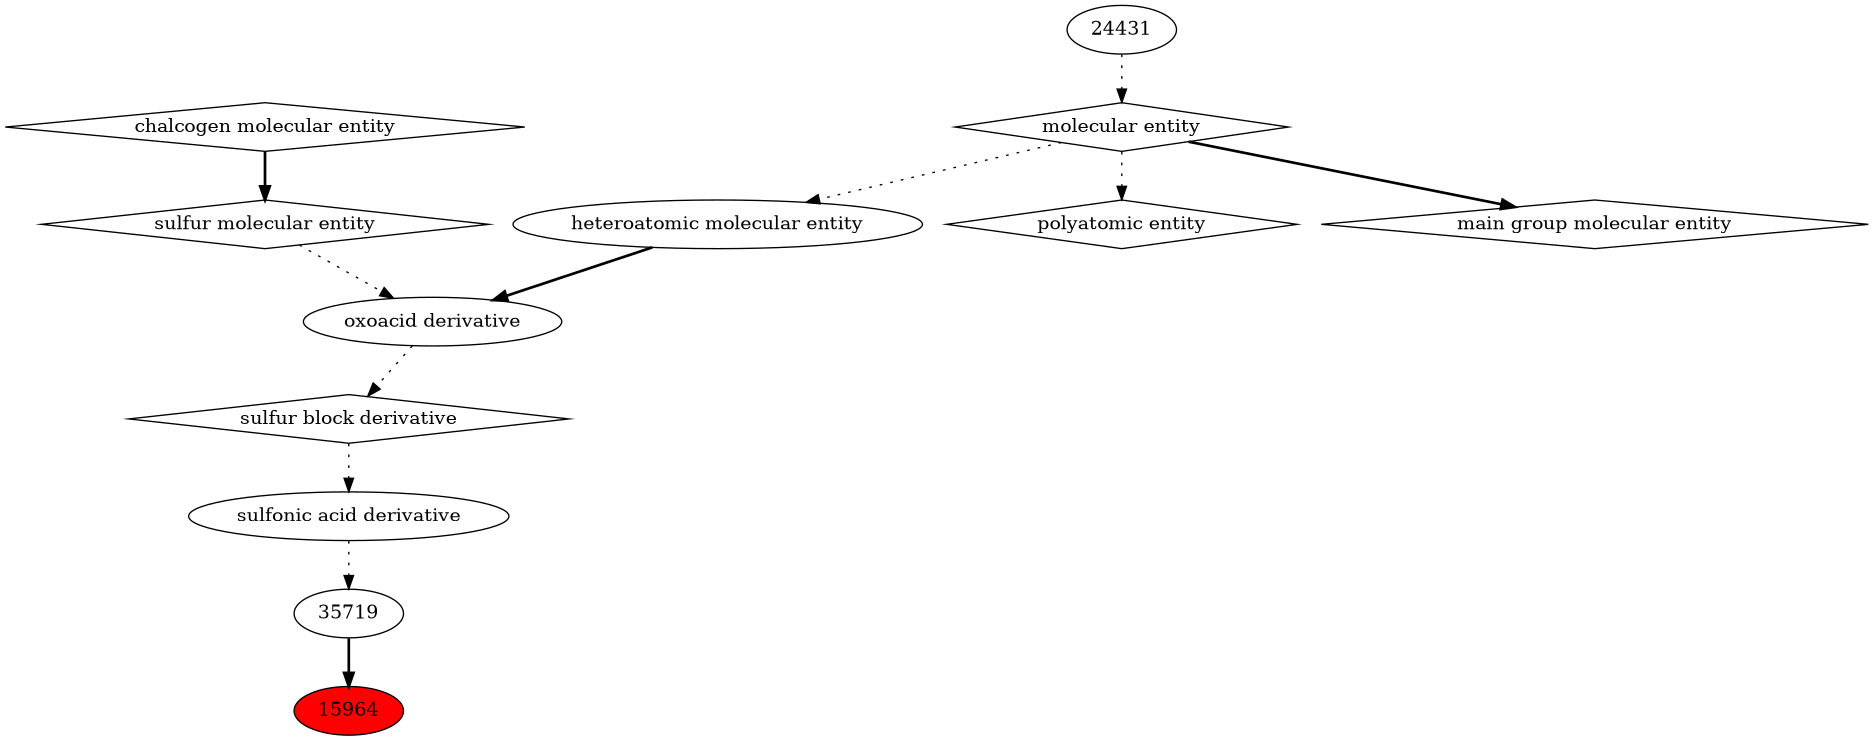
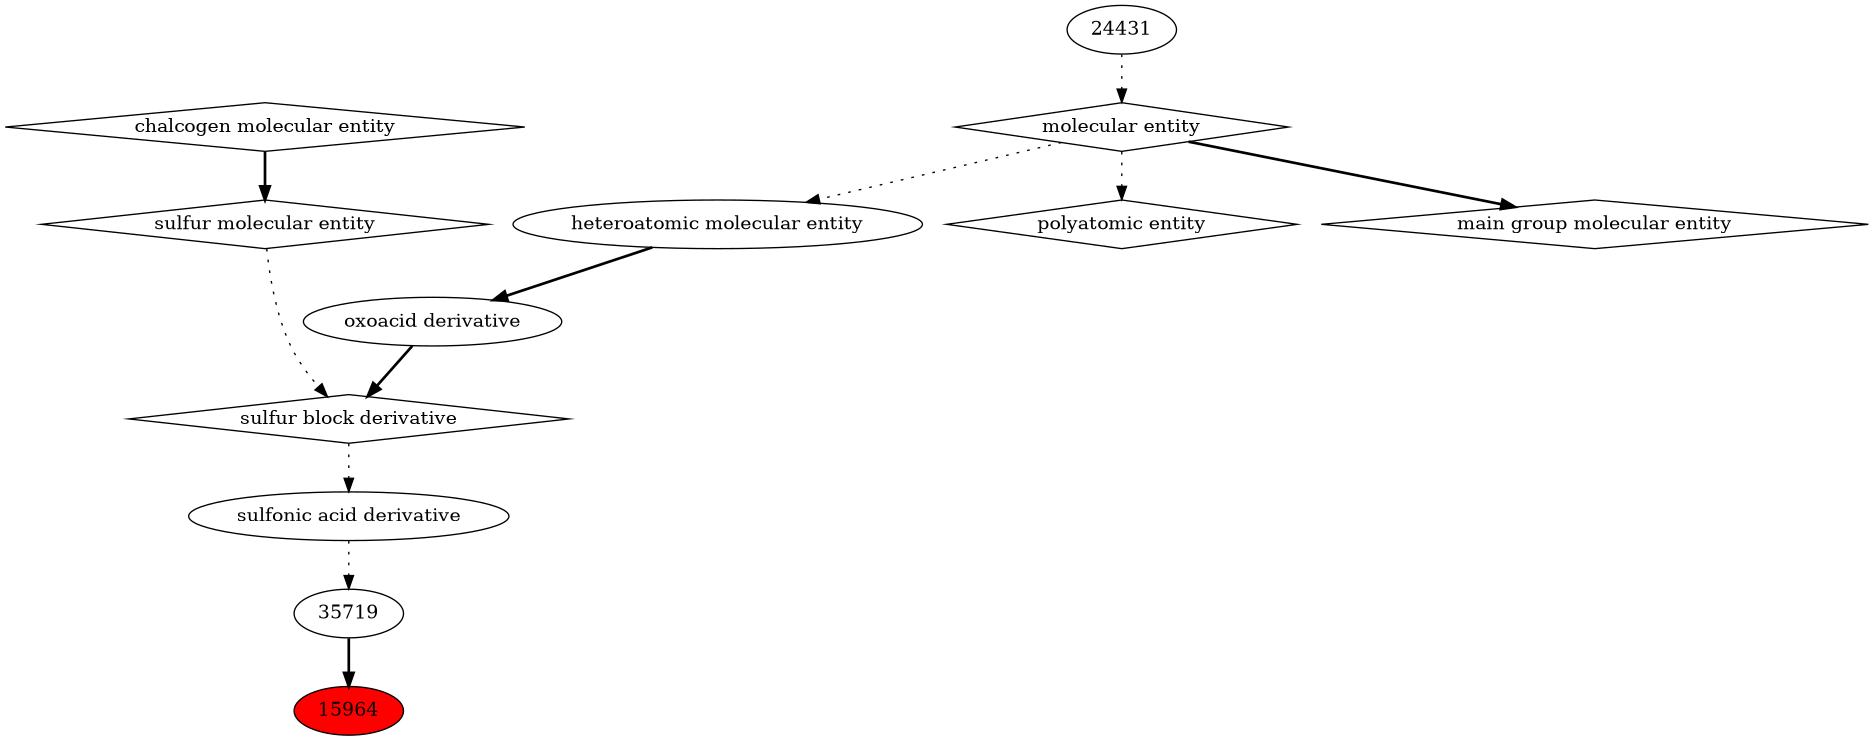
edge "sulfur molecular entity" -> "oxoacid derivative": now "sulfur molecular entity" -> "sulfur block derivative"
edge "oxoacid derivative" -> "sulfur block derivative": style dotted -> bold
